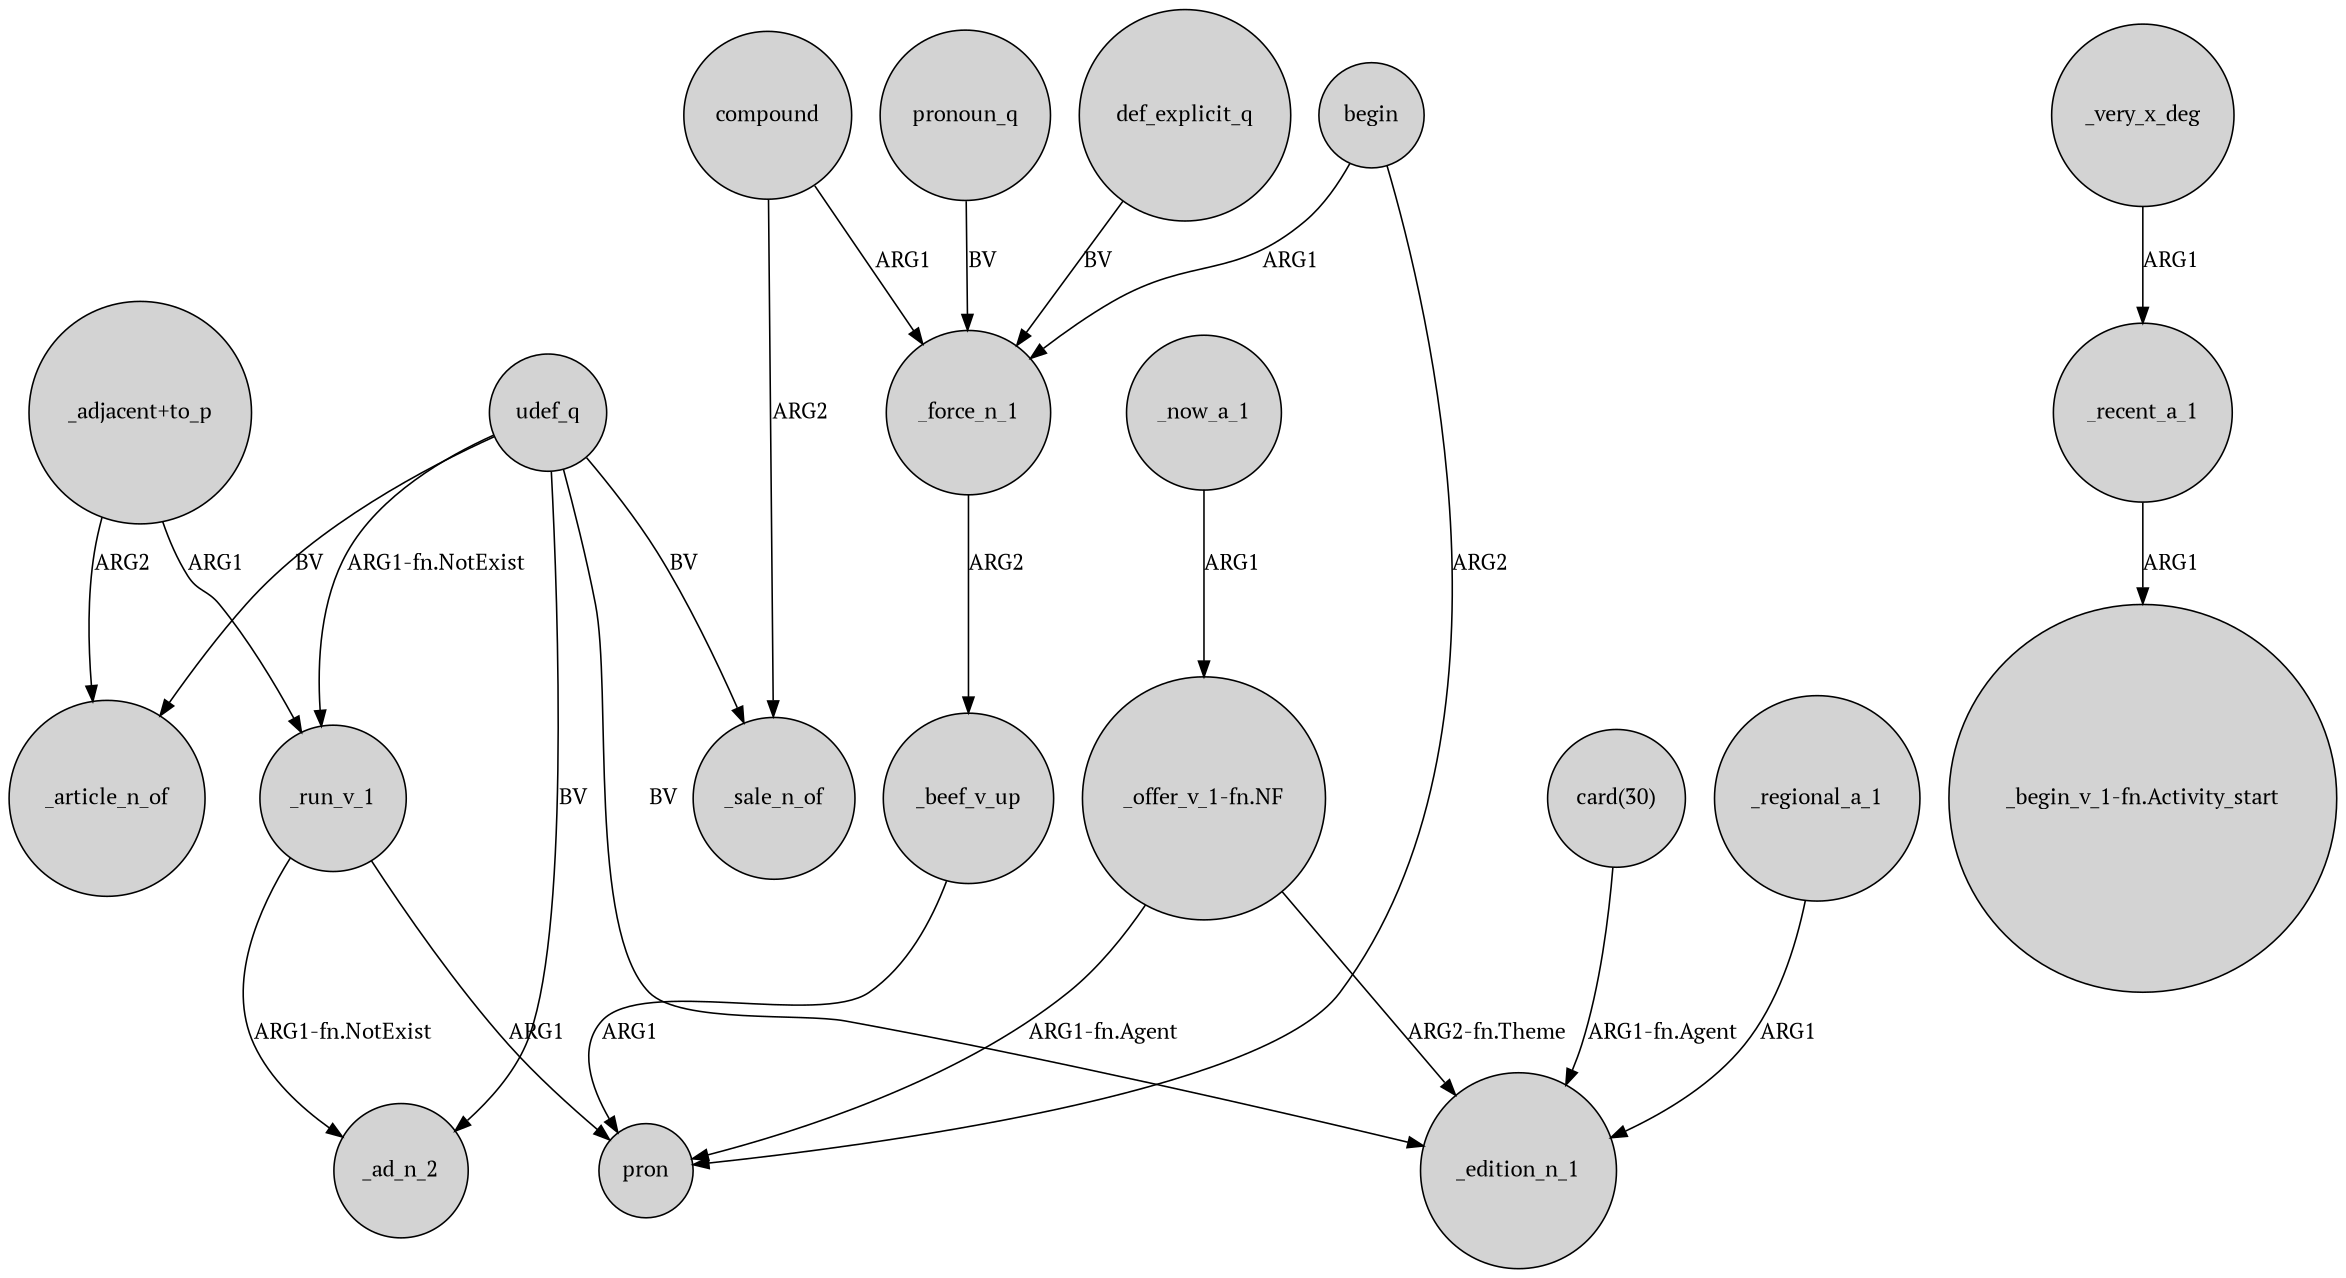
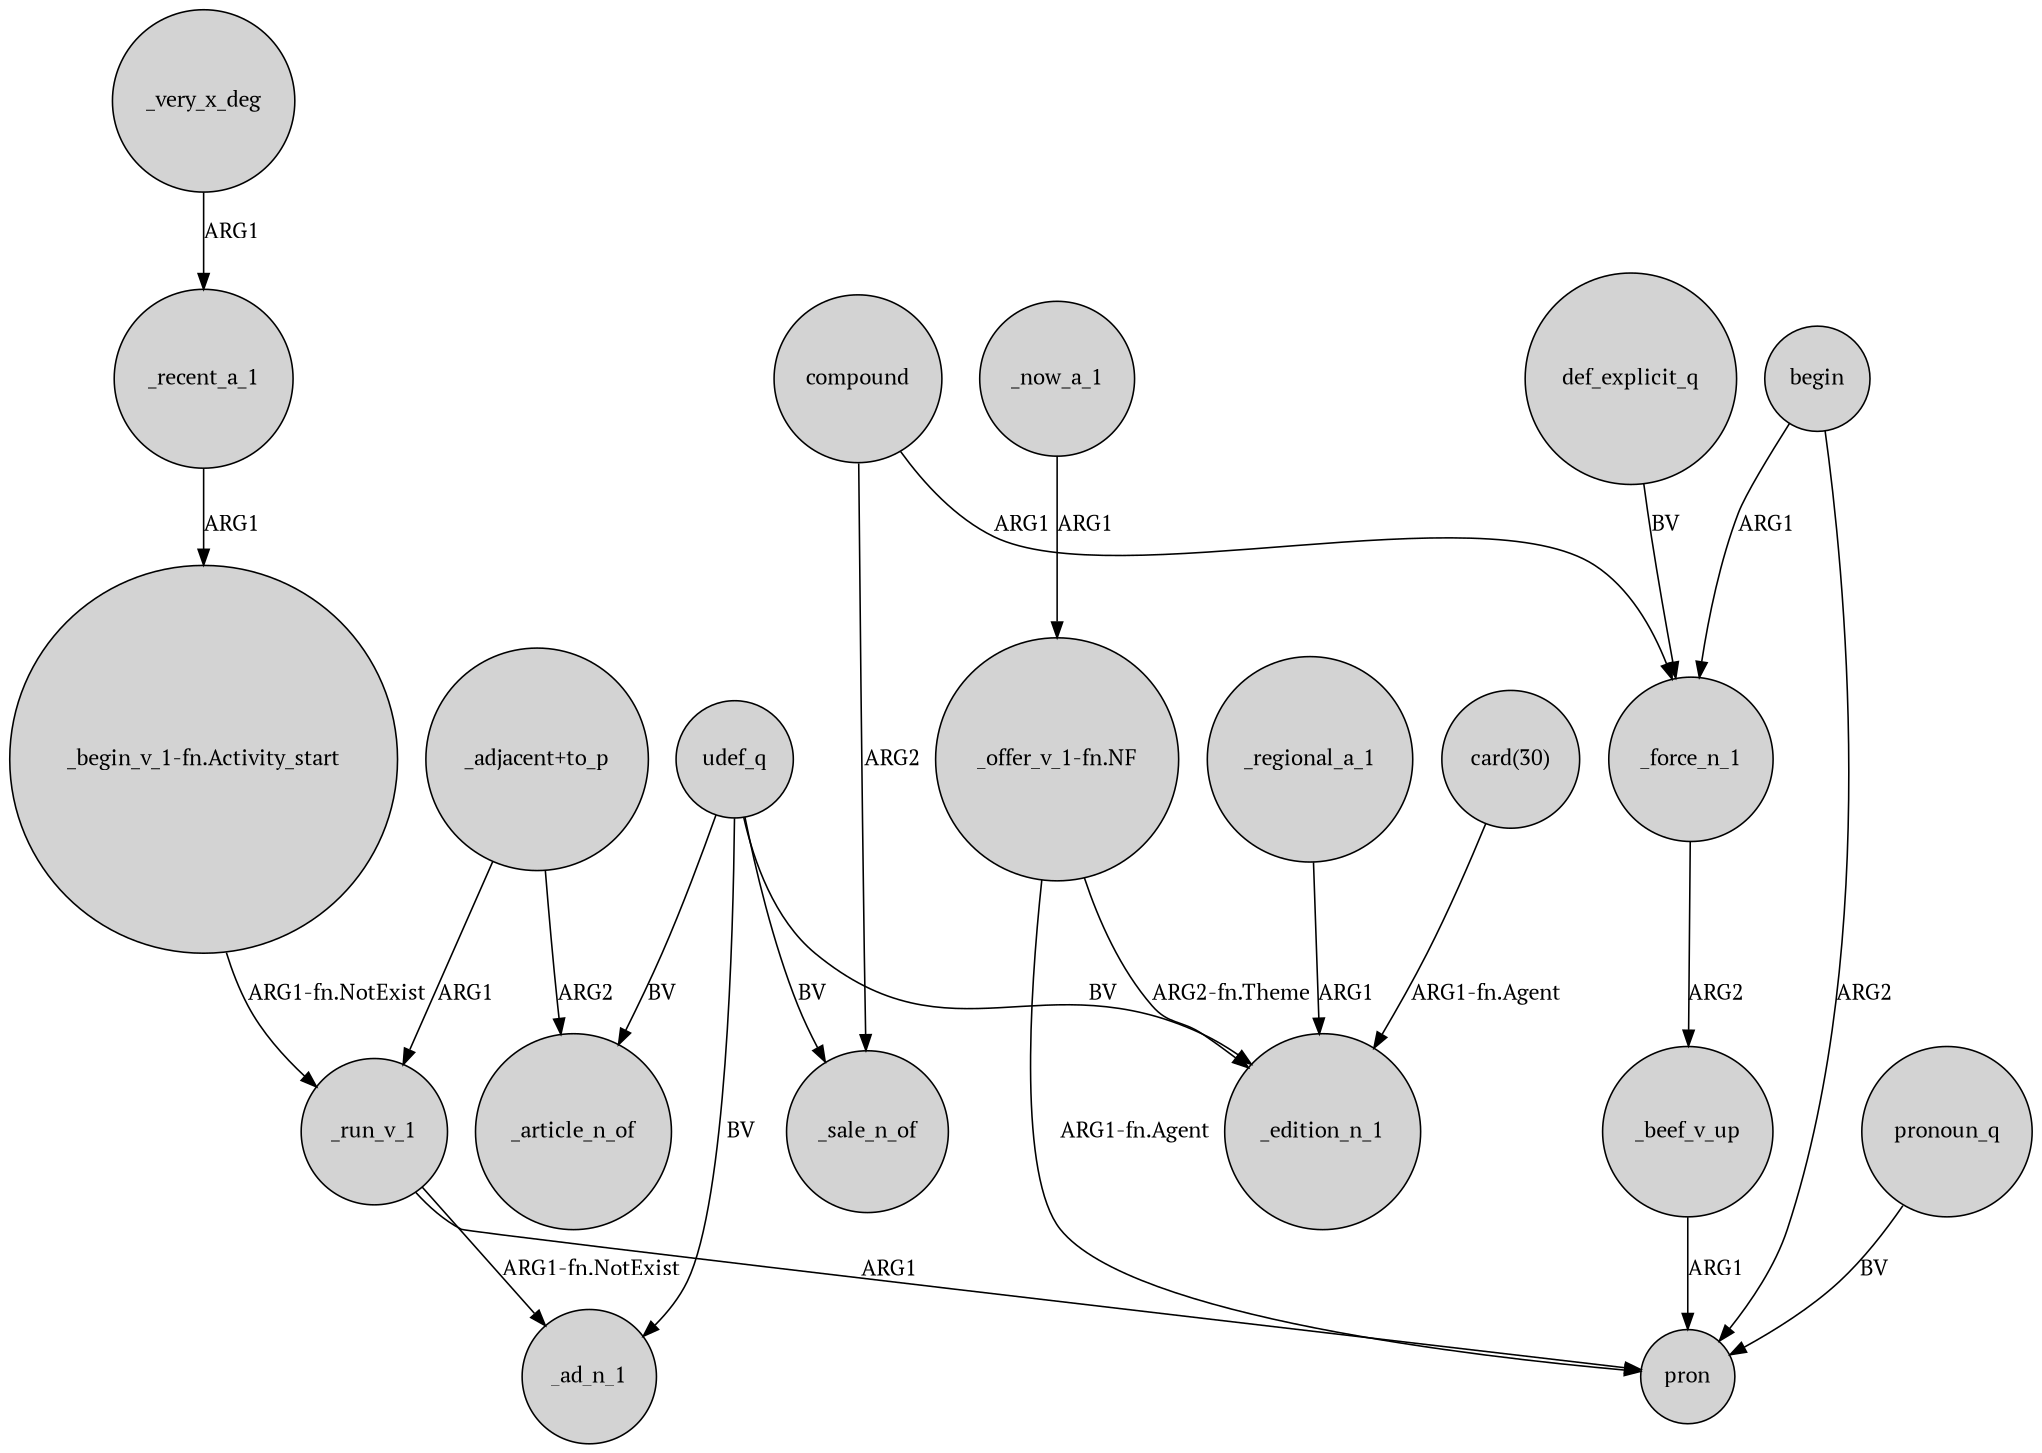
edge "pronoun_q" -> "_force_n_1": now "pronoun_q" -> "pron"
edge "udef_q" -> "_run_v_1": now "_begin_v_1-fn.Activity_start" -> "_run_v_1"
node "_ad_n_2": label "_ad_n_2" -> "_ad_n_1"
